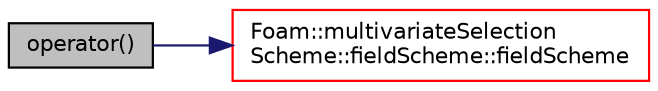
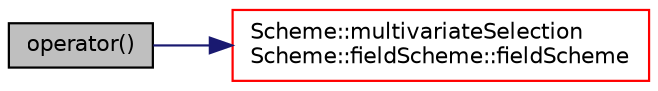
node "Foam::multivariateSelection Scheme::fieldScheme::fieldScheme": label "Foam::multivariateSelection Scheme::fieldScheme::fieldScheme" -> "Scheme::multivariateSelection Scheme::fieldScheme::fieldScheme"
